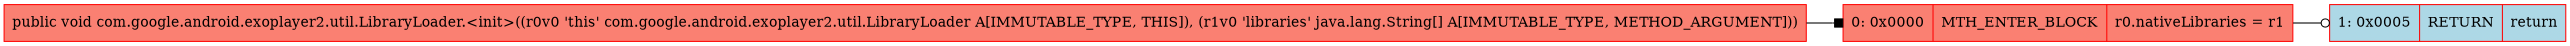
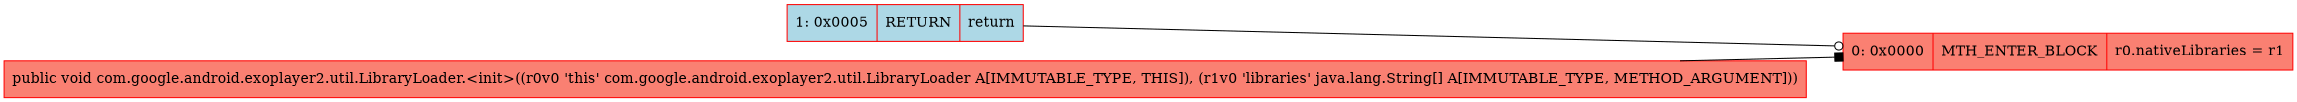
edge "0: 0x0000" -> "1: 0x0005": reversed
